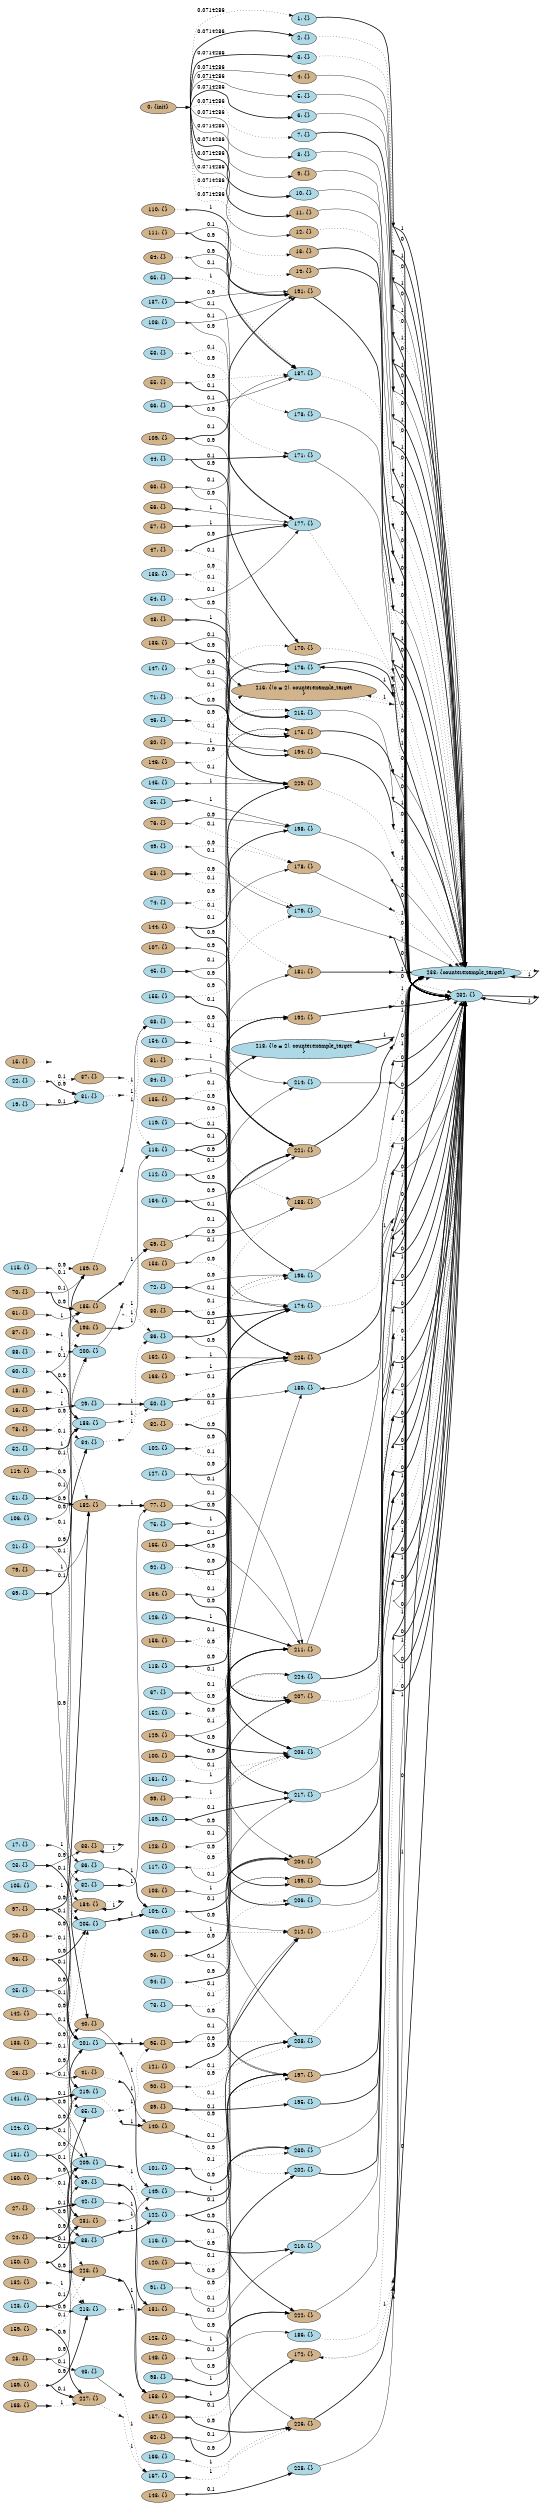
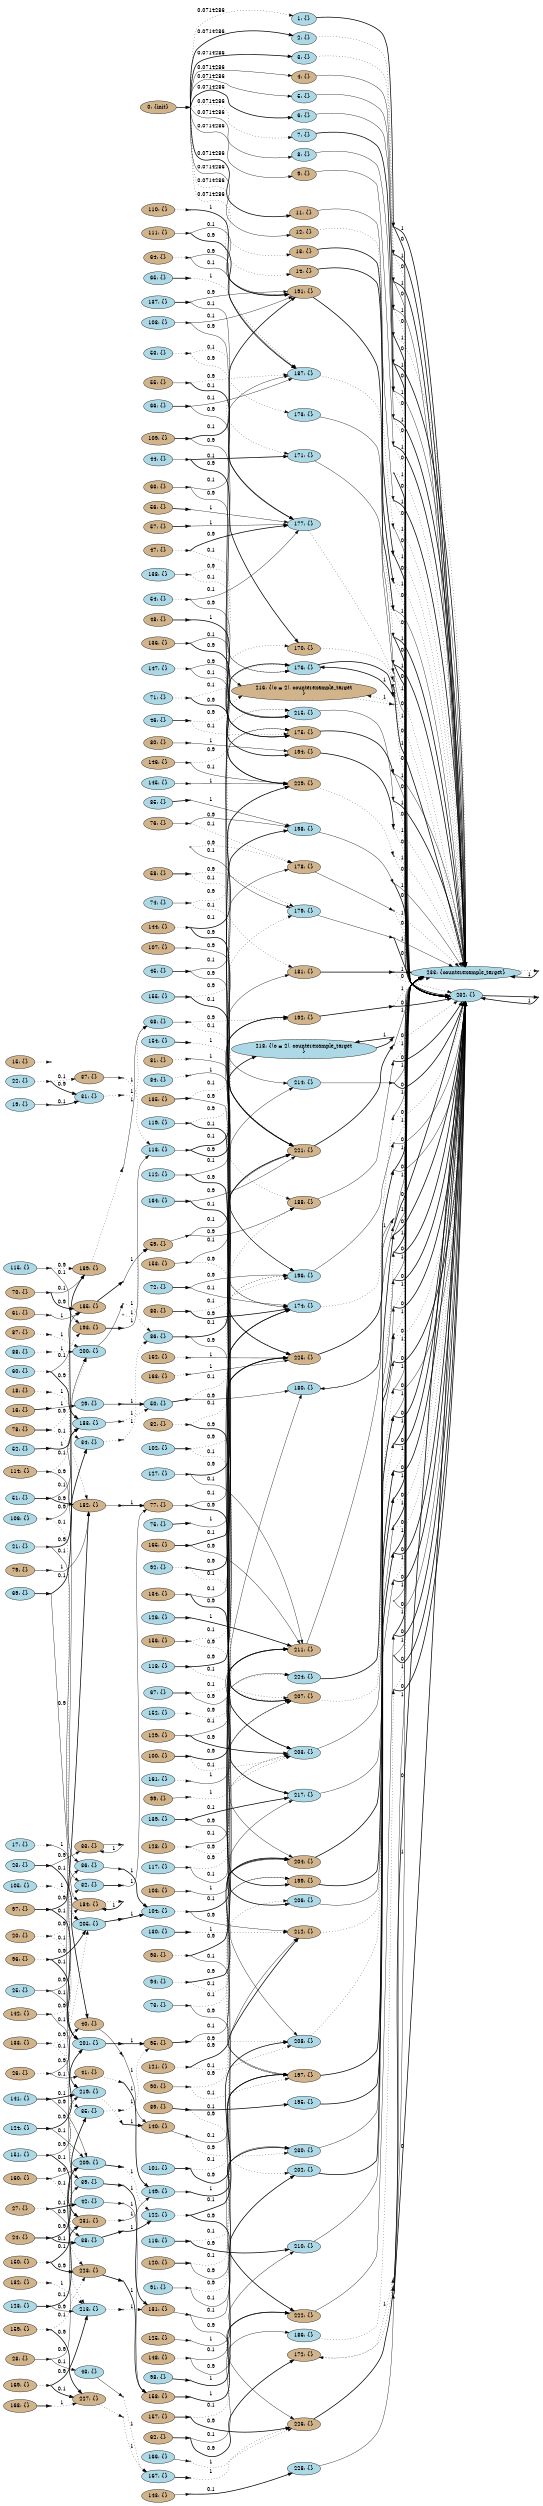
node "10: {}": removed
node "49: {}": removed
